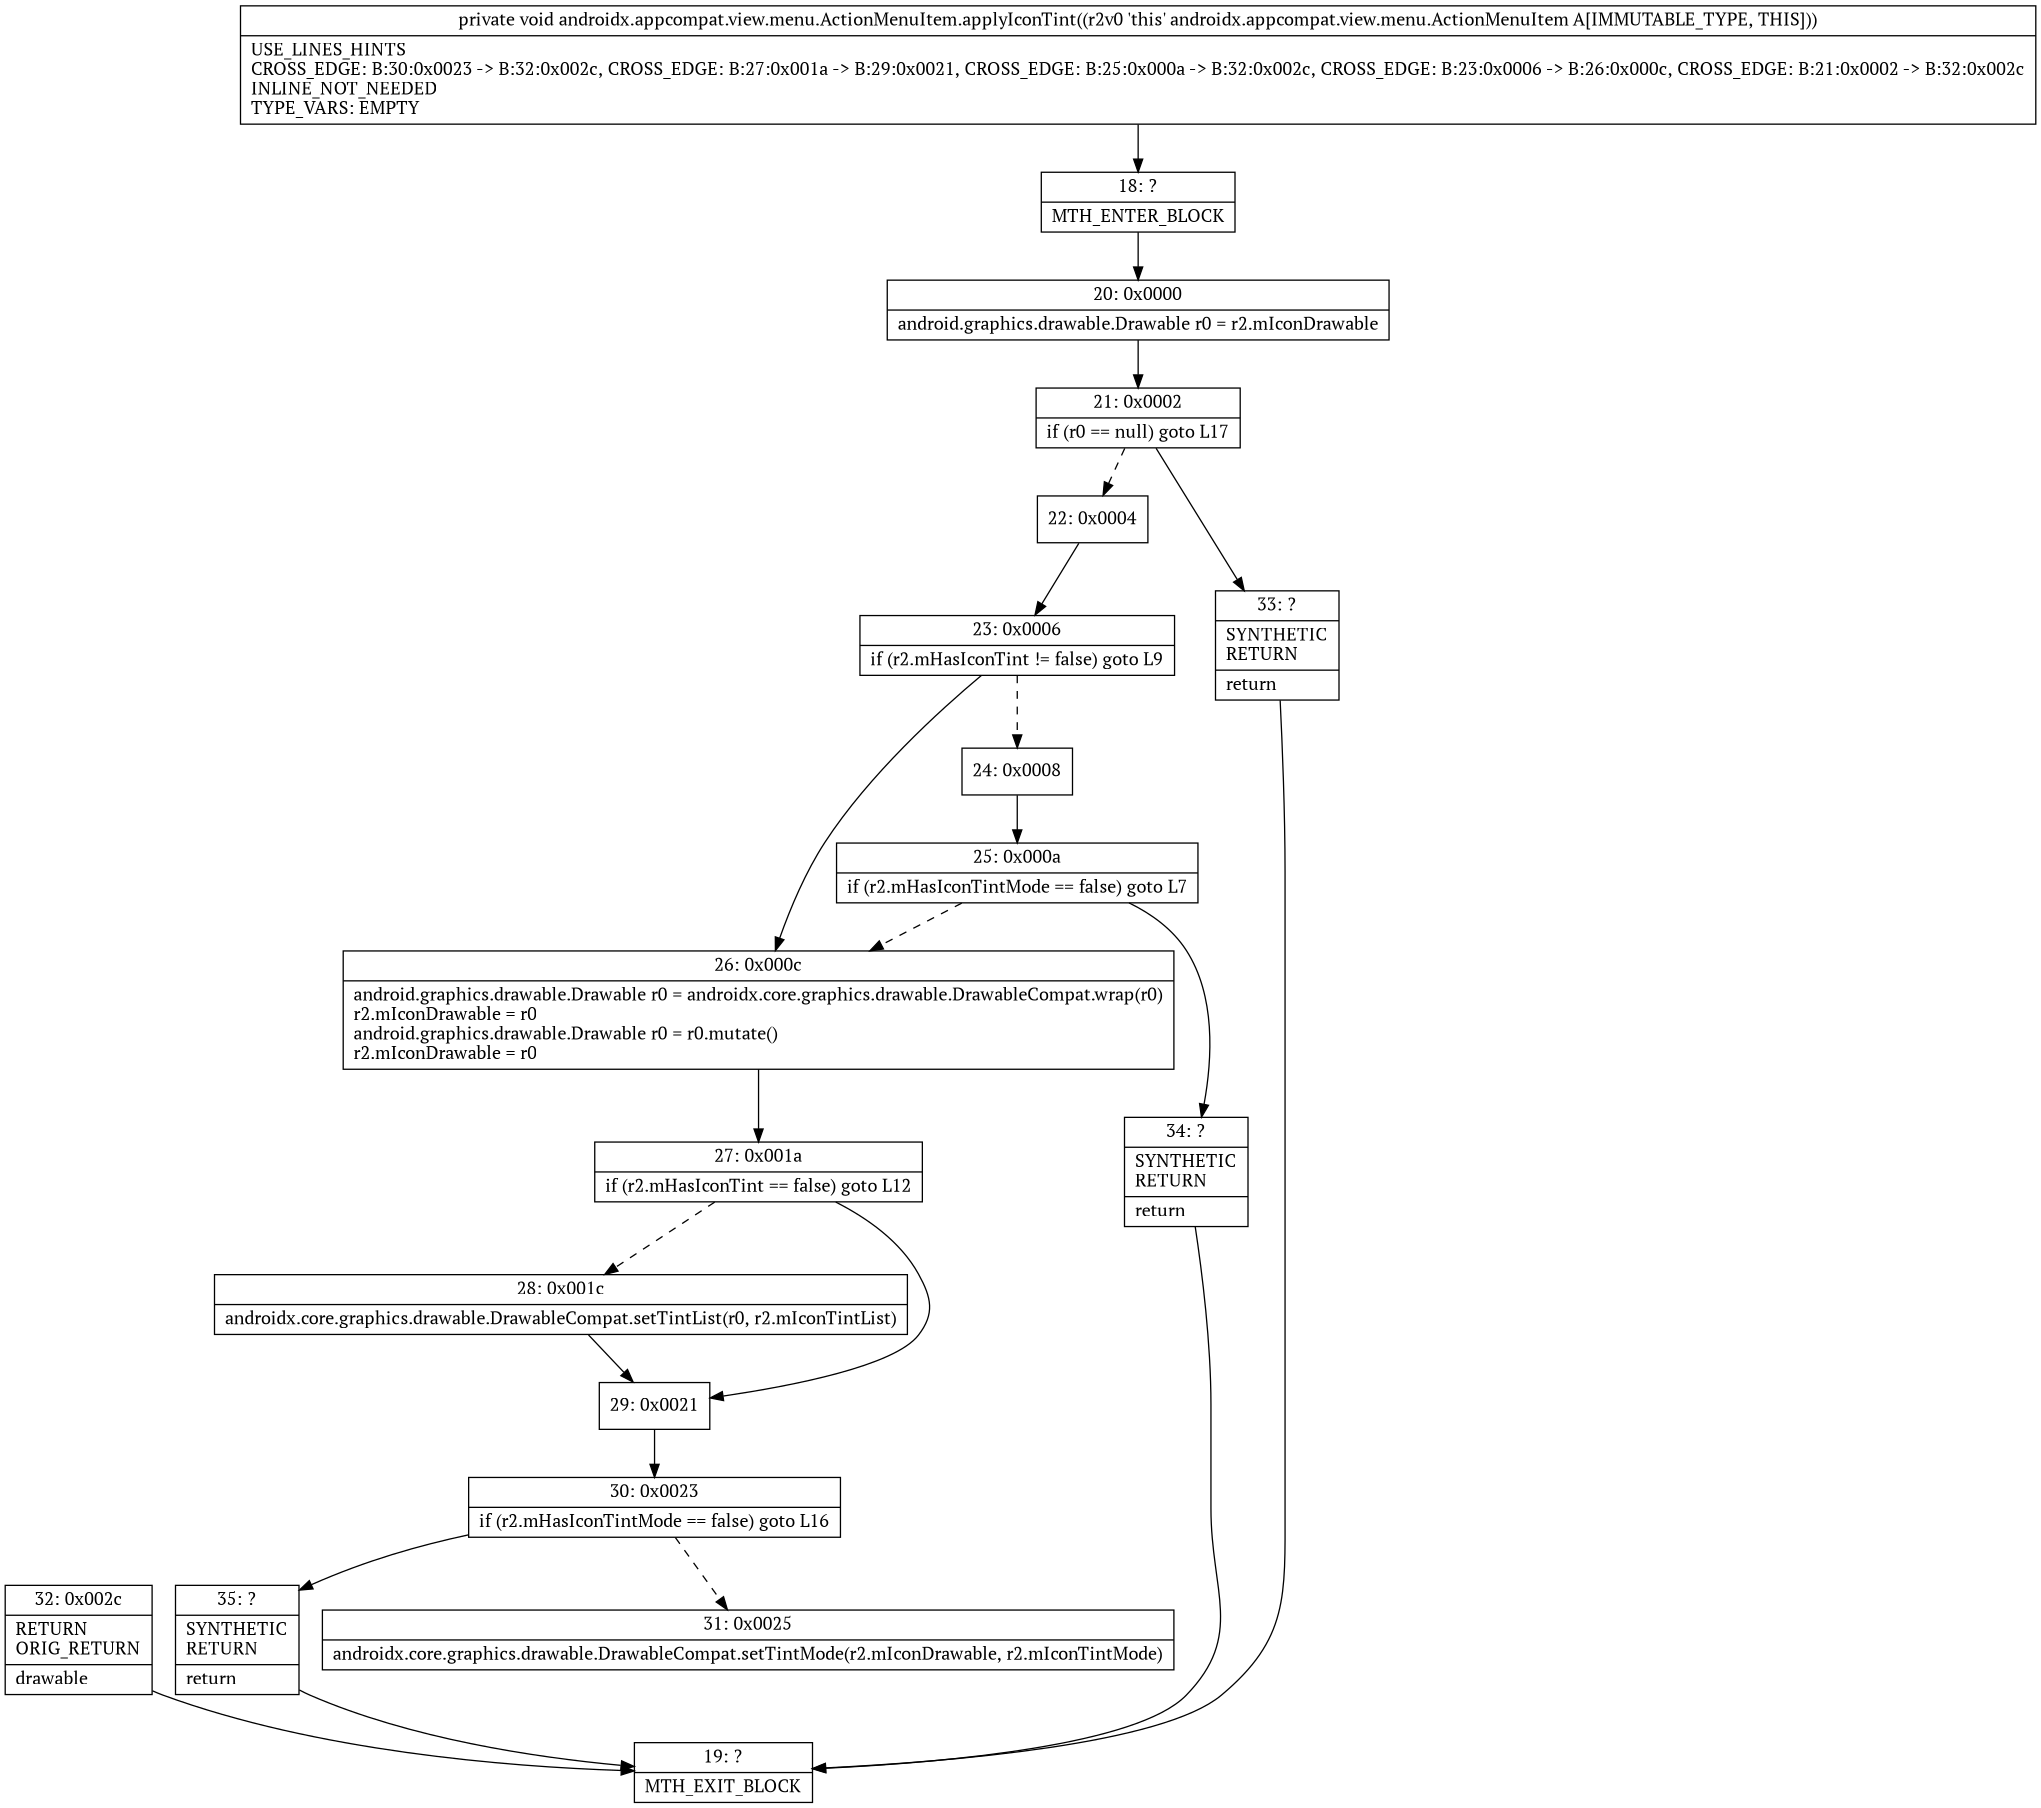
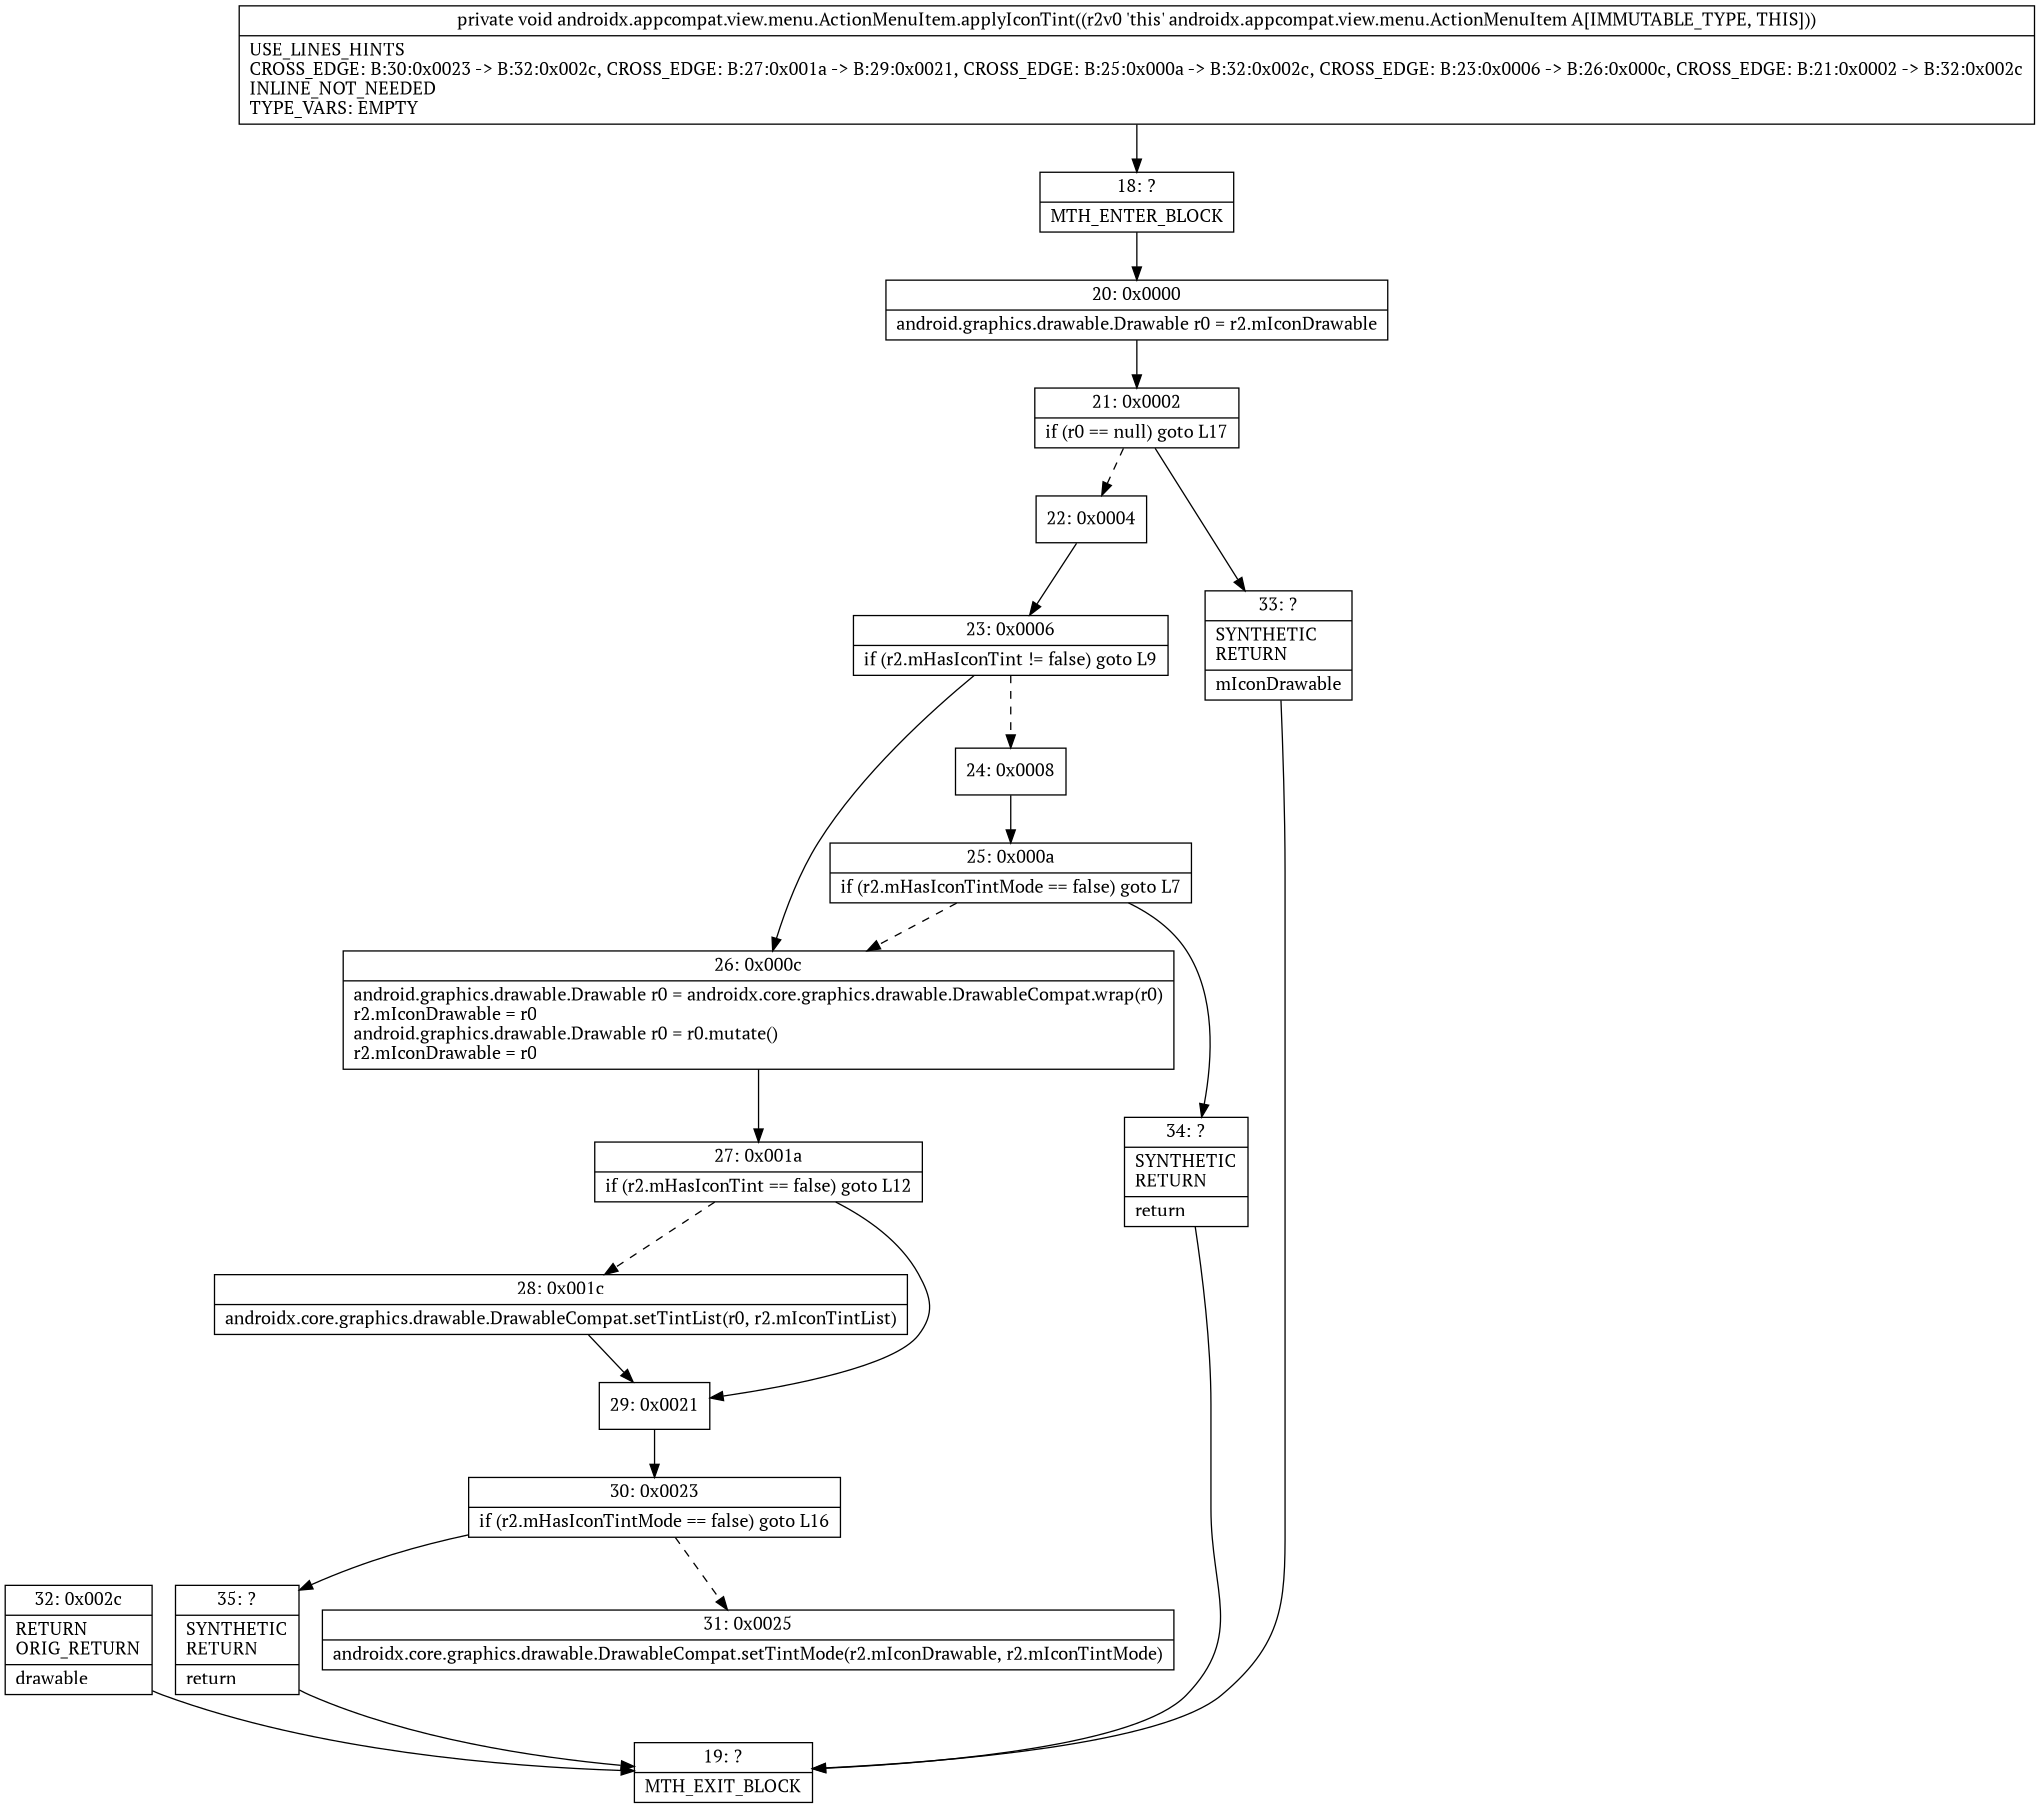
node "33: ?": text "return" -> "mIconDrawable"
